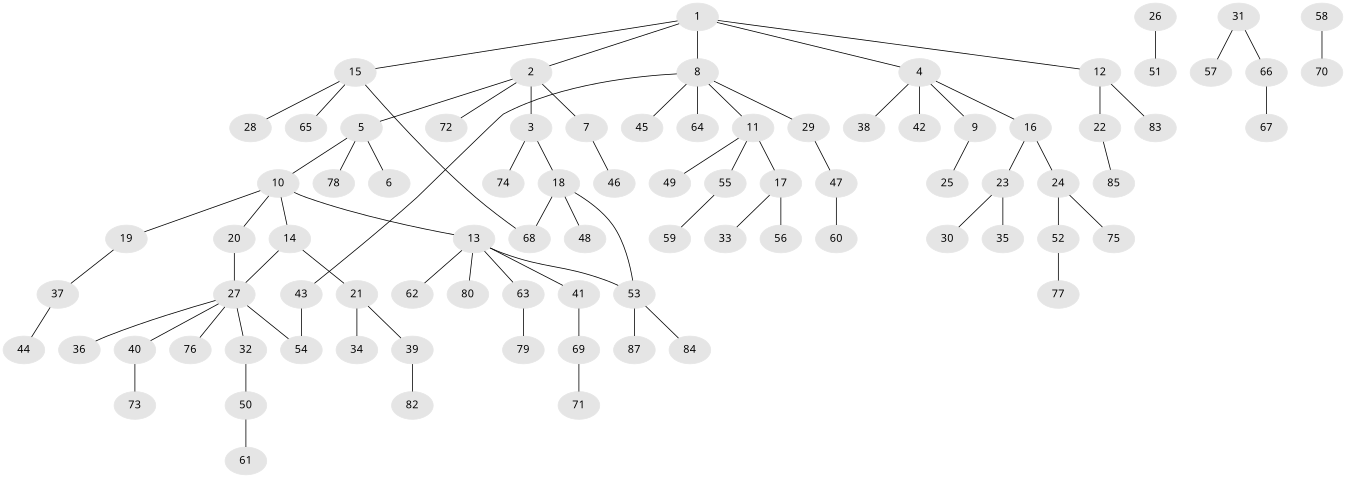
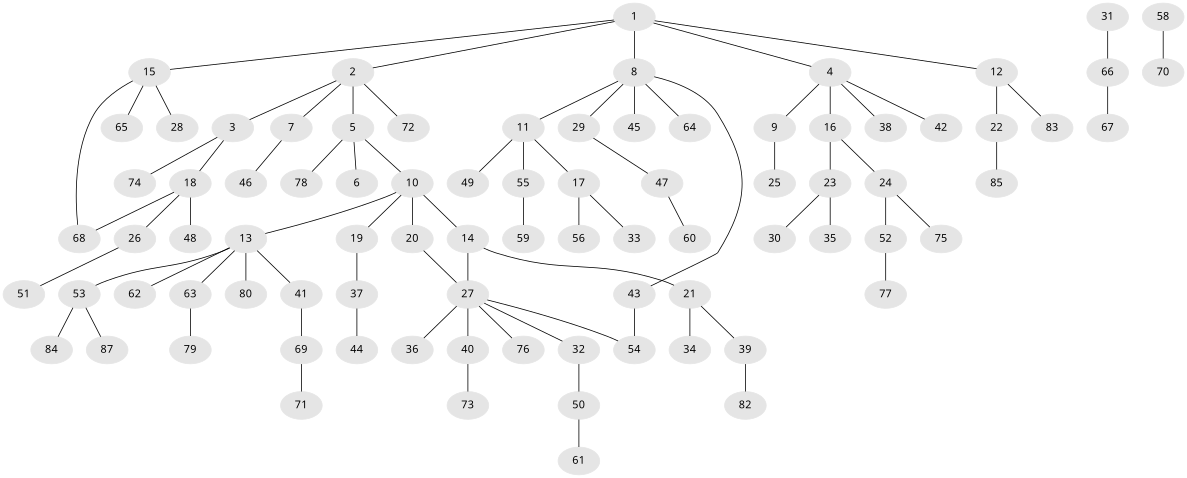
node "57": removed
edge "18" -- "53": now "18" -- "26"
